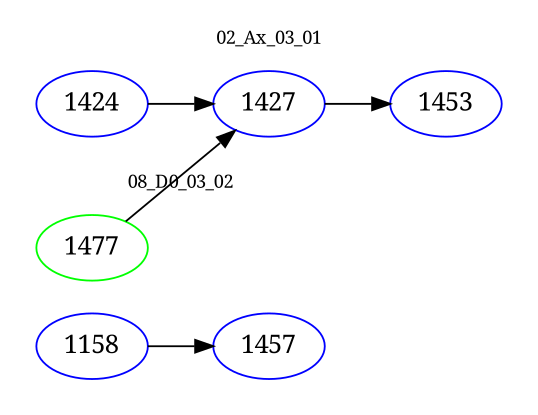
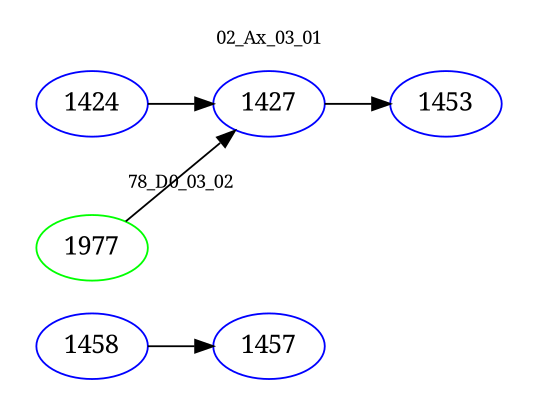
cluster "08_D0_03_02": label "08_D0_03_02" -> "78_D0_03_02"
node "1477": label "1477" -> "1977"
node "1158": label "1158" -> "1458"
